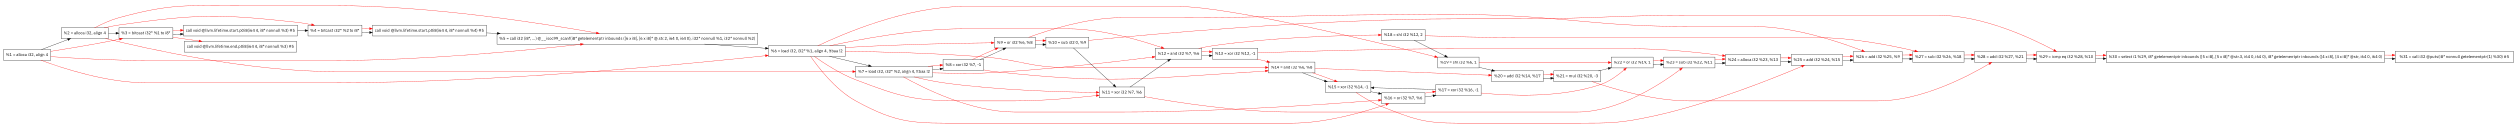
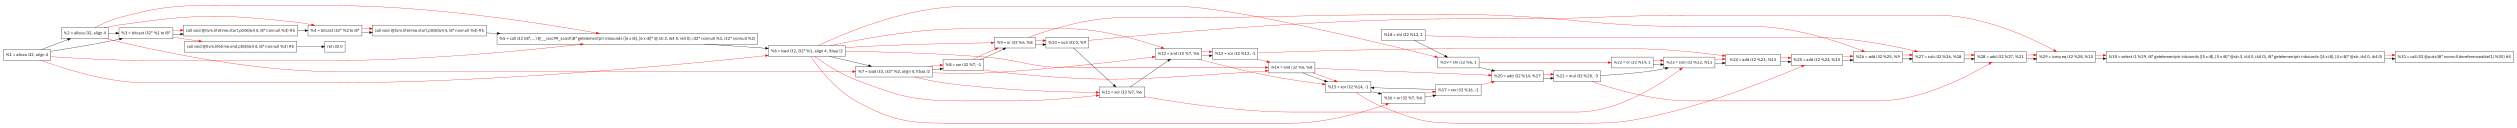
edge "%12 = and i32 %7, %6" -> "%18 = shl i32 %12, 2": now "%12 = and i32 %7, %6" -> "%15 = xor i32 %14, -1"
edge "%1 = alloca i32, align 4" -> "%3 = bitcast i32* %1 to i8*": color red -> black
node "ret i32 0": added
node "%31 = call i32 @puts(i8* nonnull getelementptr(1) %30) #5": label "%31 = call i32 @puts(i8* nonnull getelementptr(1) %30) #5" -> "%31 = call i32 @puts(i8* nonnull dereferenceable(1) %30) #5"
node "%24 = alloca i32 %23, %13": label "%24 = alloca i32 %23, %13" -> "%24 = add i32 %23, %13"
edge "%21 = mul i32 %20, -3" -> "%22 = or i32 %19, 1": now "%21 = mul i32 %20, -3" -> "%23 = sub i32 %22, %11"
edge "%17 = xor i32 %16, -1" -> "%22 = or i32 %19, 1": now "%17 = xor i32 %16, -1" -> "%20 = add i32 %14, %17"
edge "%7 = load i32, i32* %2, align 4, !tbaa !2" -> "%16 = or i32 %7, %6": removed
